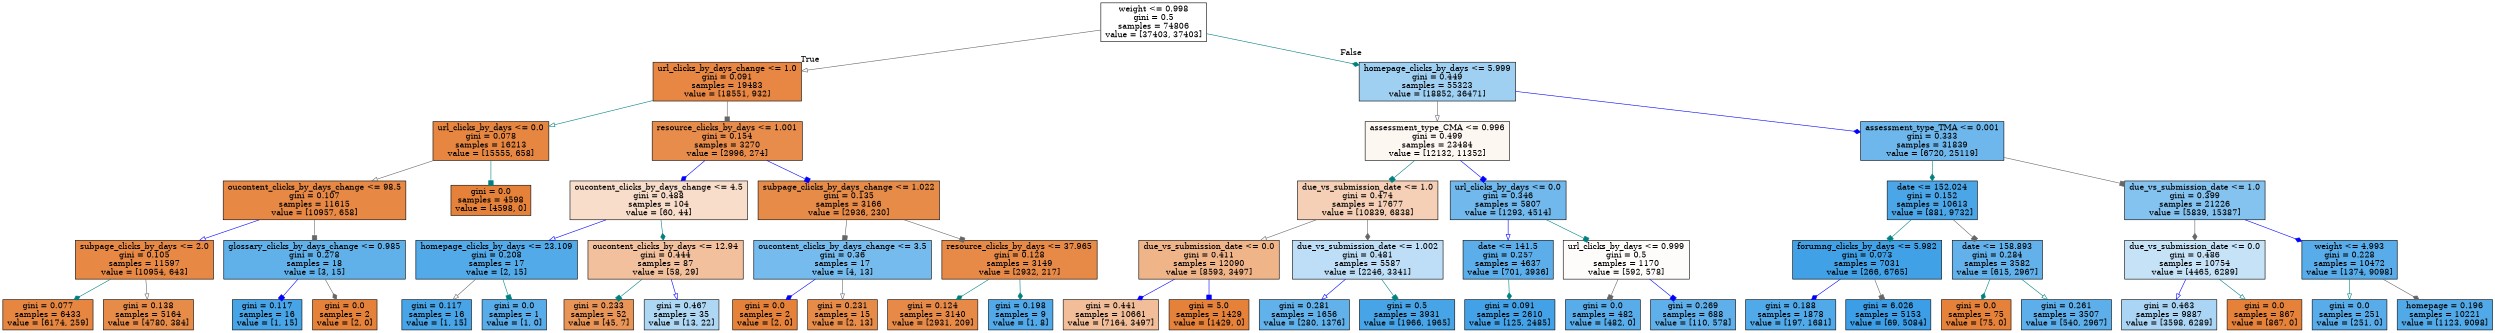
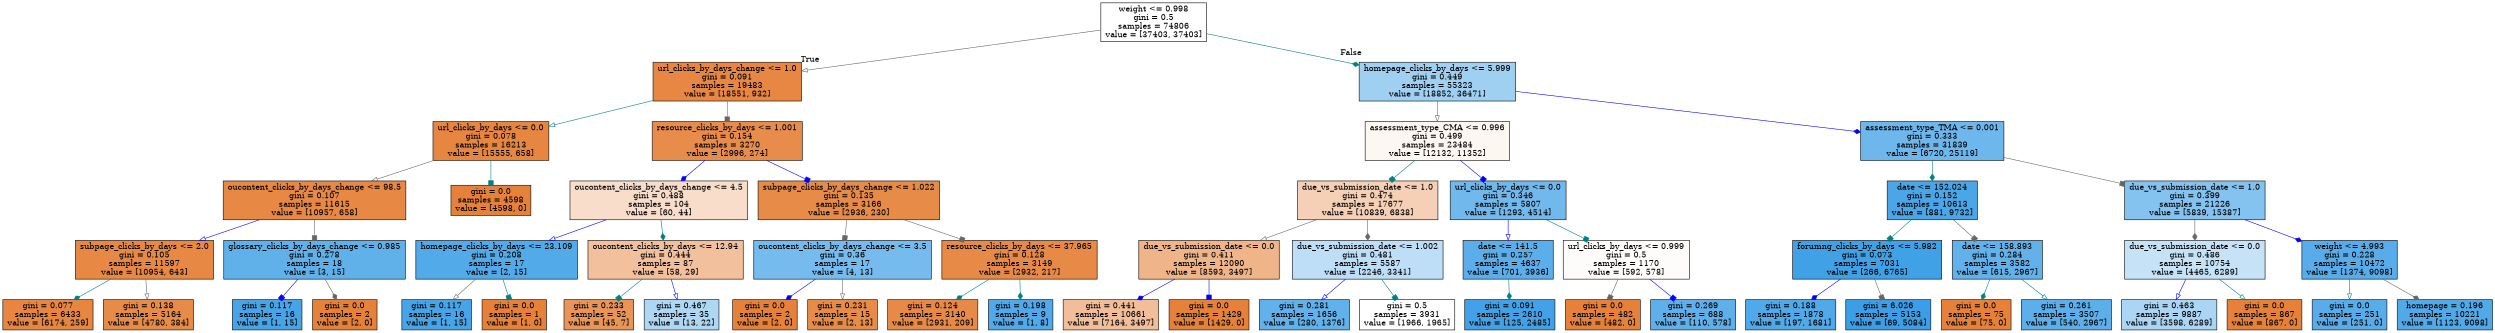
node "gini = 0.0 samples = 1 value = [1, 0]": fillcolor #399de5d8 -> #e58139ff
node "gini = 5.0 samples = 1429 value = [1429, 0]": label "gini = 5.0 samples = 1429 value = [1429, 0]" -> "gini = 0.0 samples = 1429 value = [1429, 0]"
node "gini = 0.5 samples = 3931 value = [1966, 1965]": fillcolor #399de5ee -> #e5813900
node "gini = 0.0 samples = 482 value = [482, 0]": fillcolor #399de5d8 -> #e58139ff
